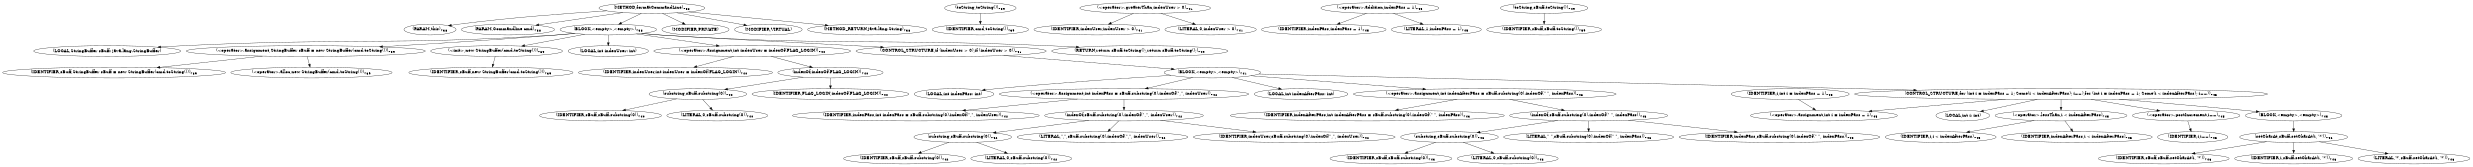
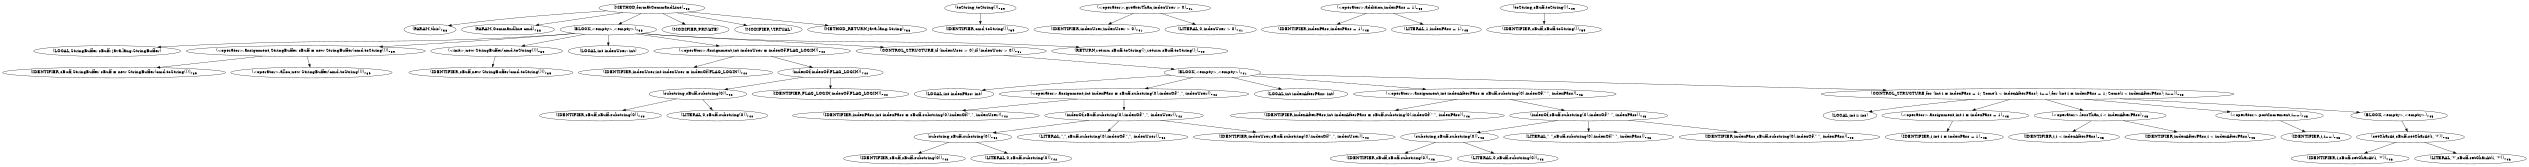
edge "(IDENTIFIER,i,int i = indexPass + 1)" -> "(<operator>.assignment,int i = indexPass + 1)": reversed
node "(IDENTIFIER,sBuff,sBuff.setCharAt(i, '*'))": removed
